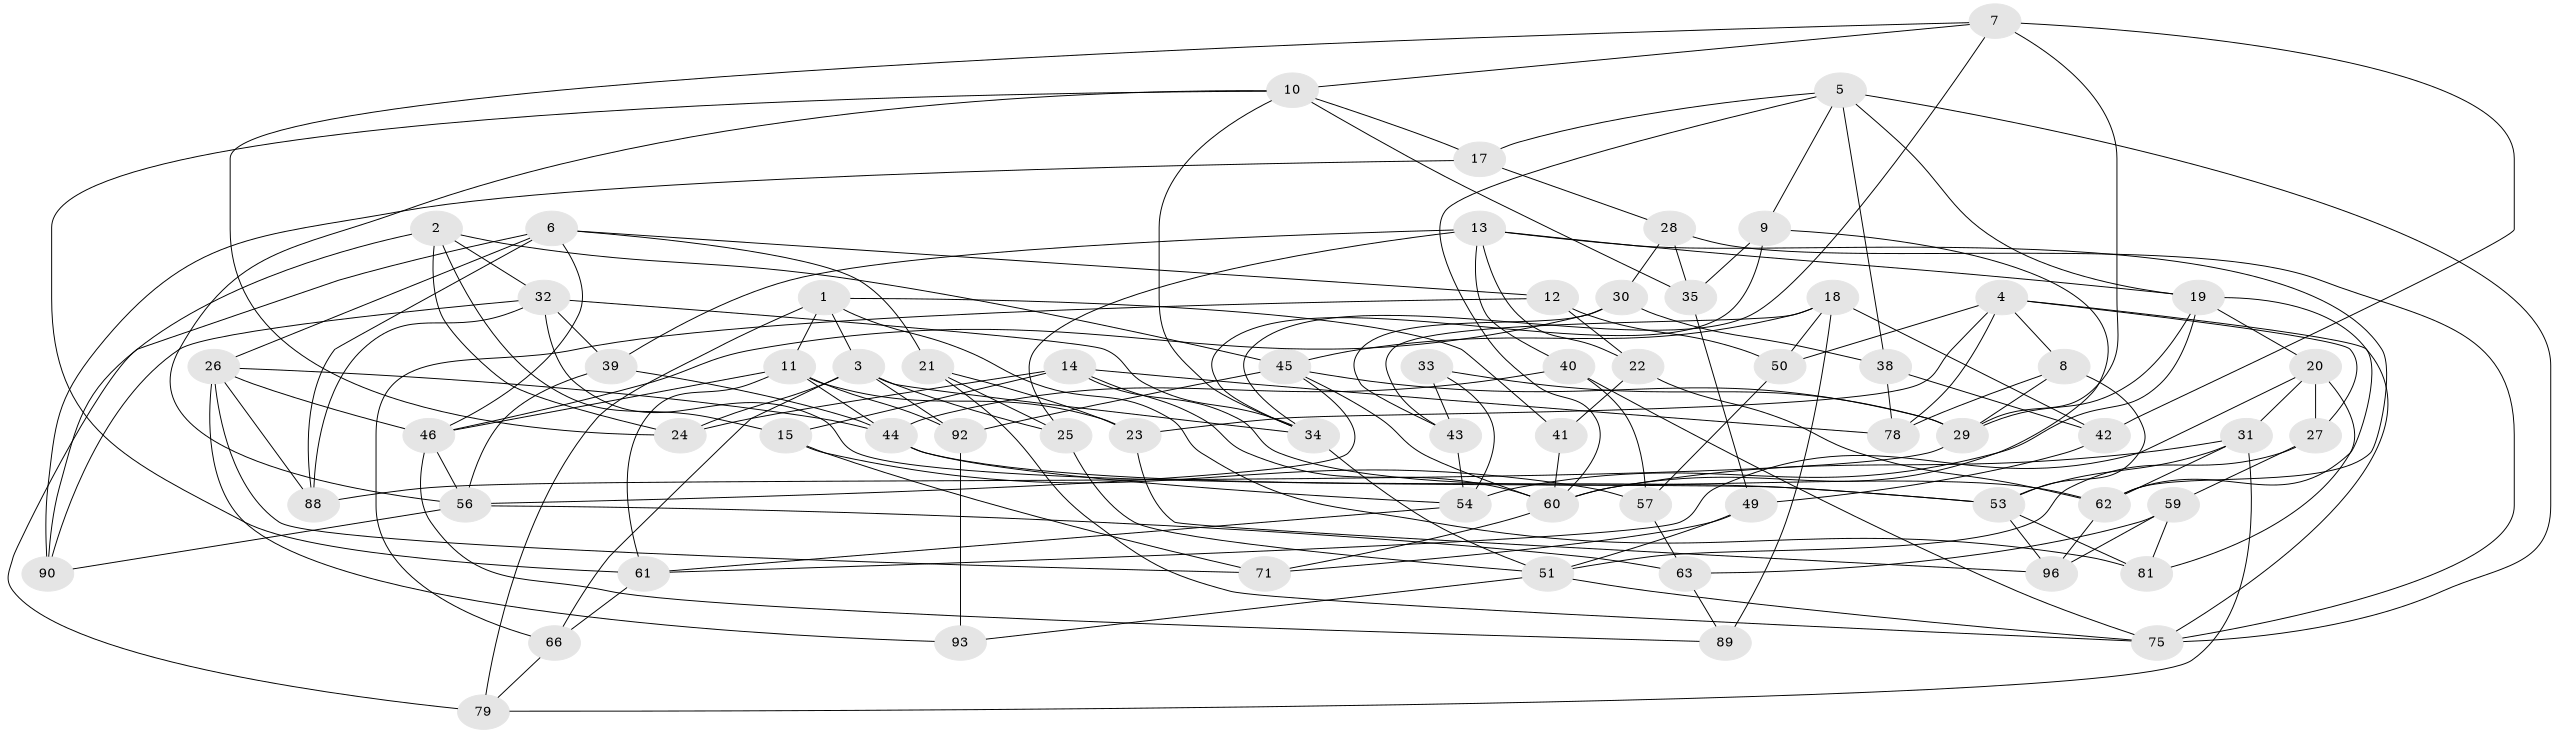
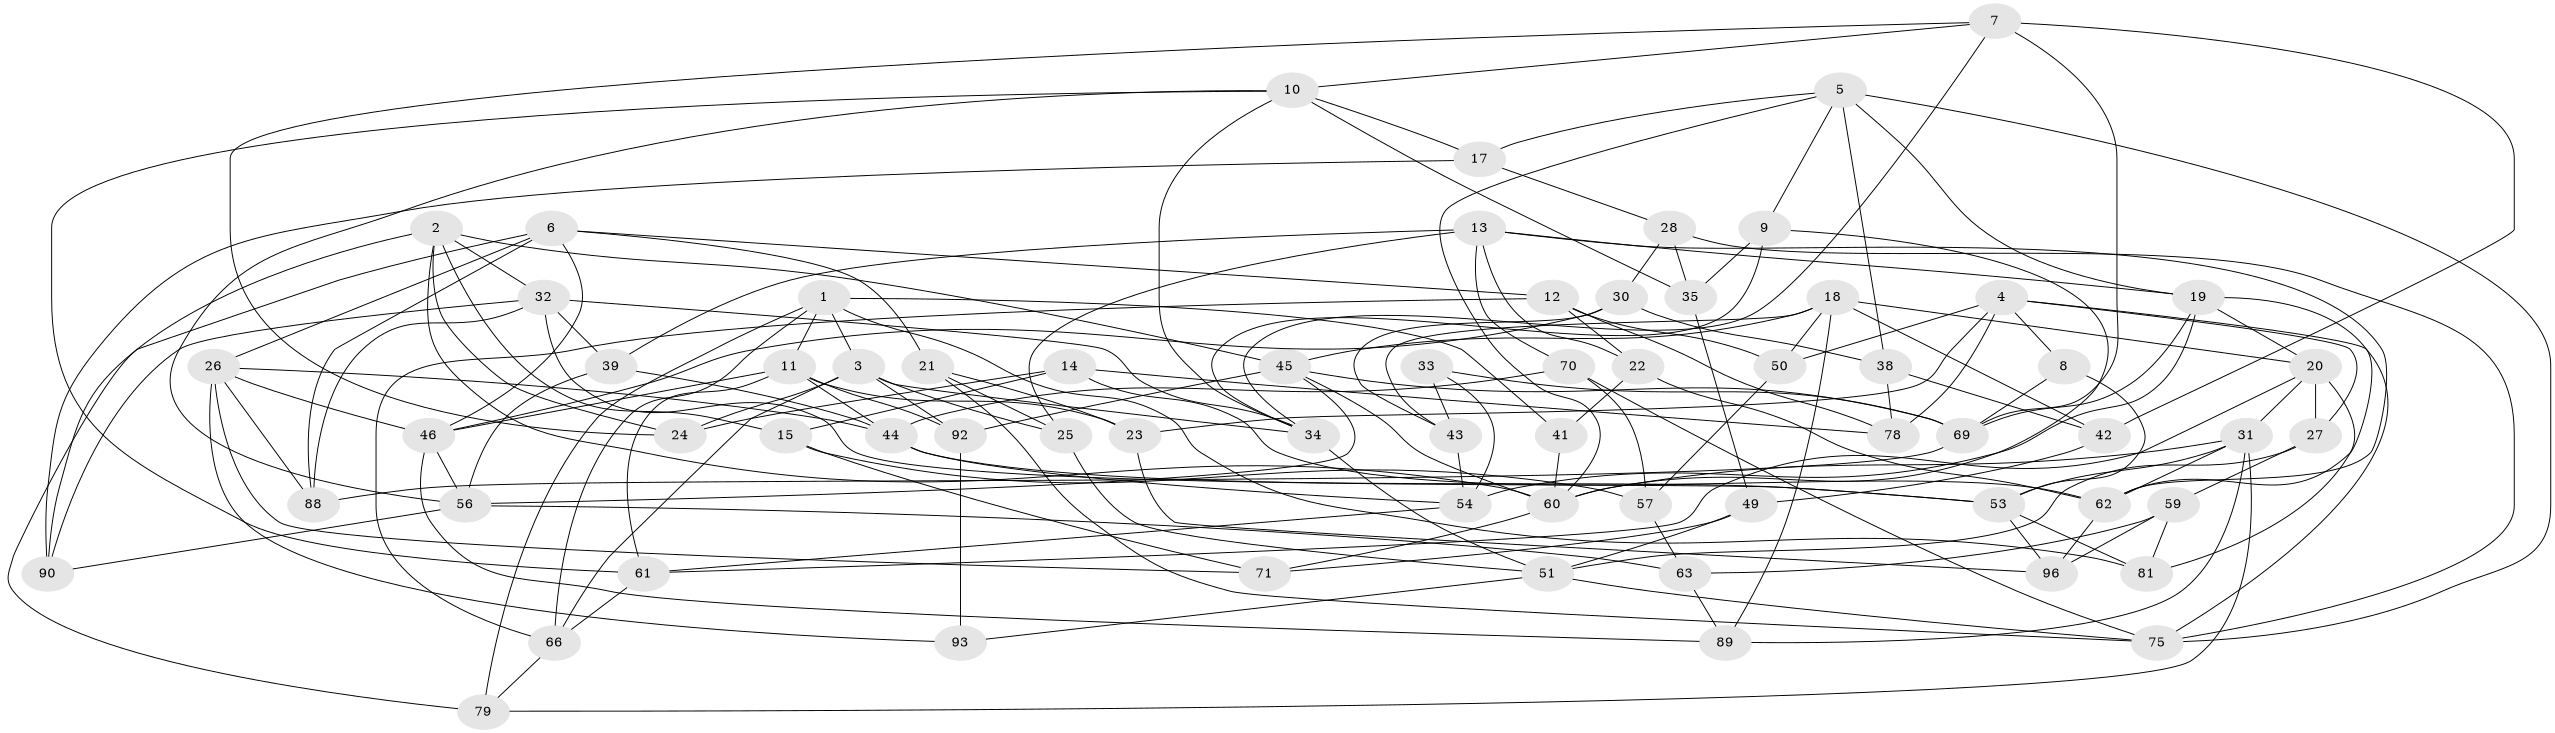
edge "18" -- "20": added
node "40": label "40" -> "70"
edge "8" -- "78": now "12" -- "78"
node "29": label "29" -> "69"
edge "1" -- "66": added
edge "14" -- "60": now "2" -- "60"
edge "31" -- "89": added
